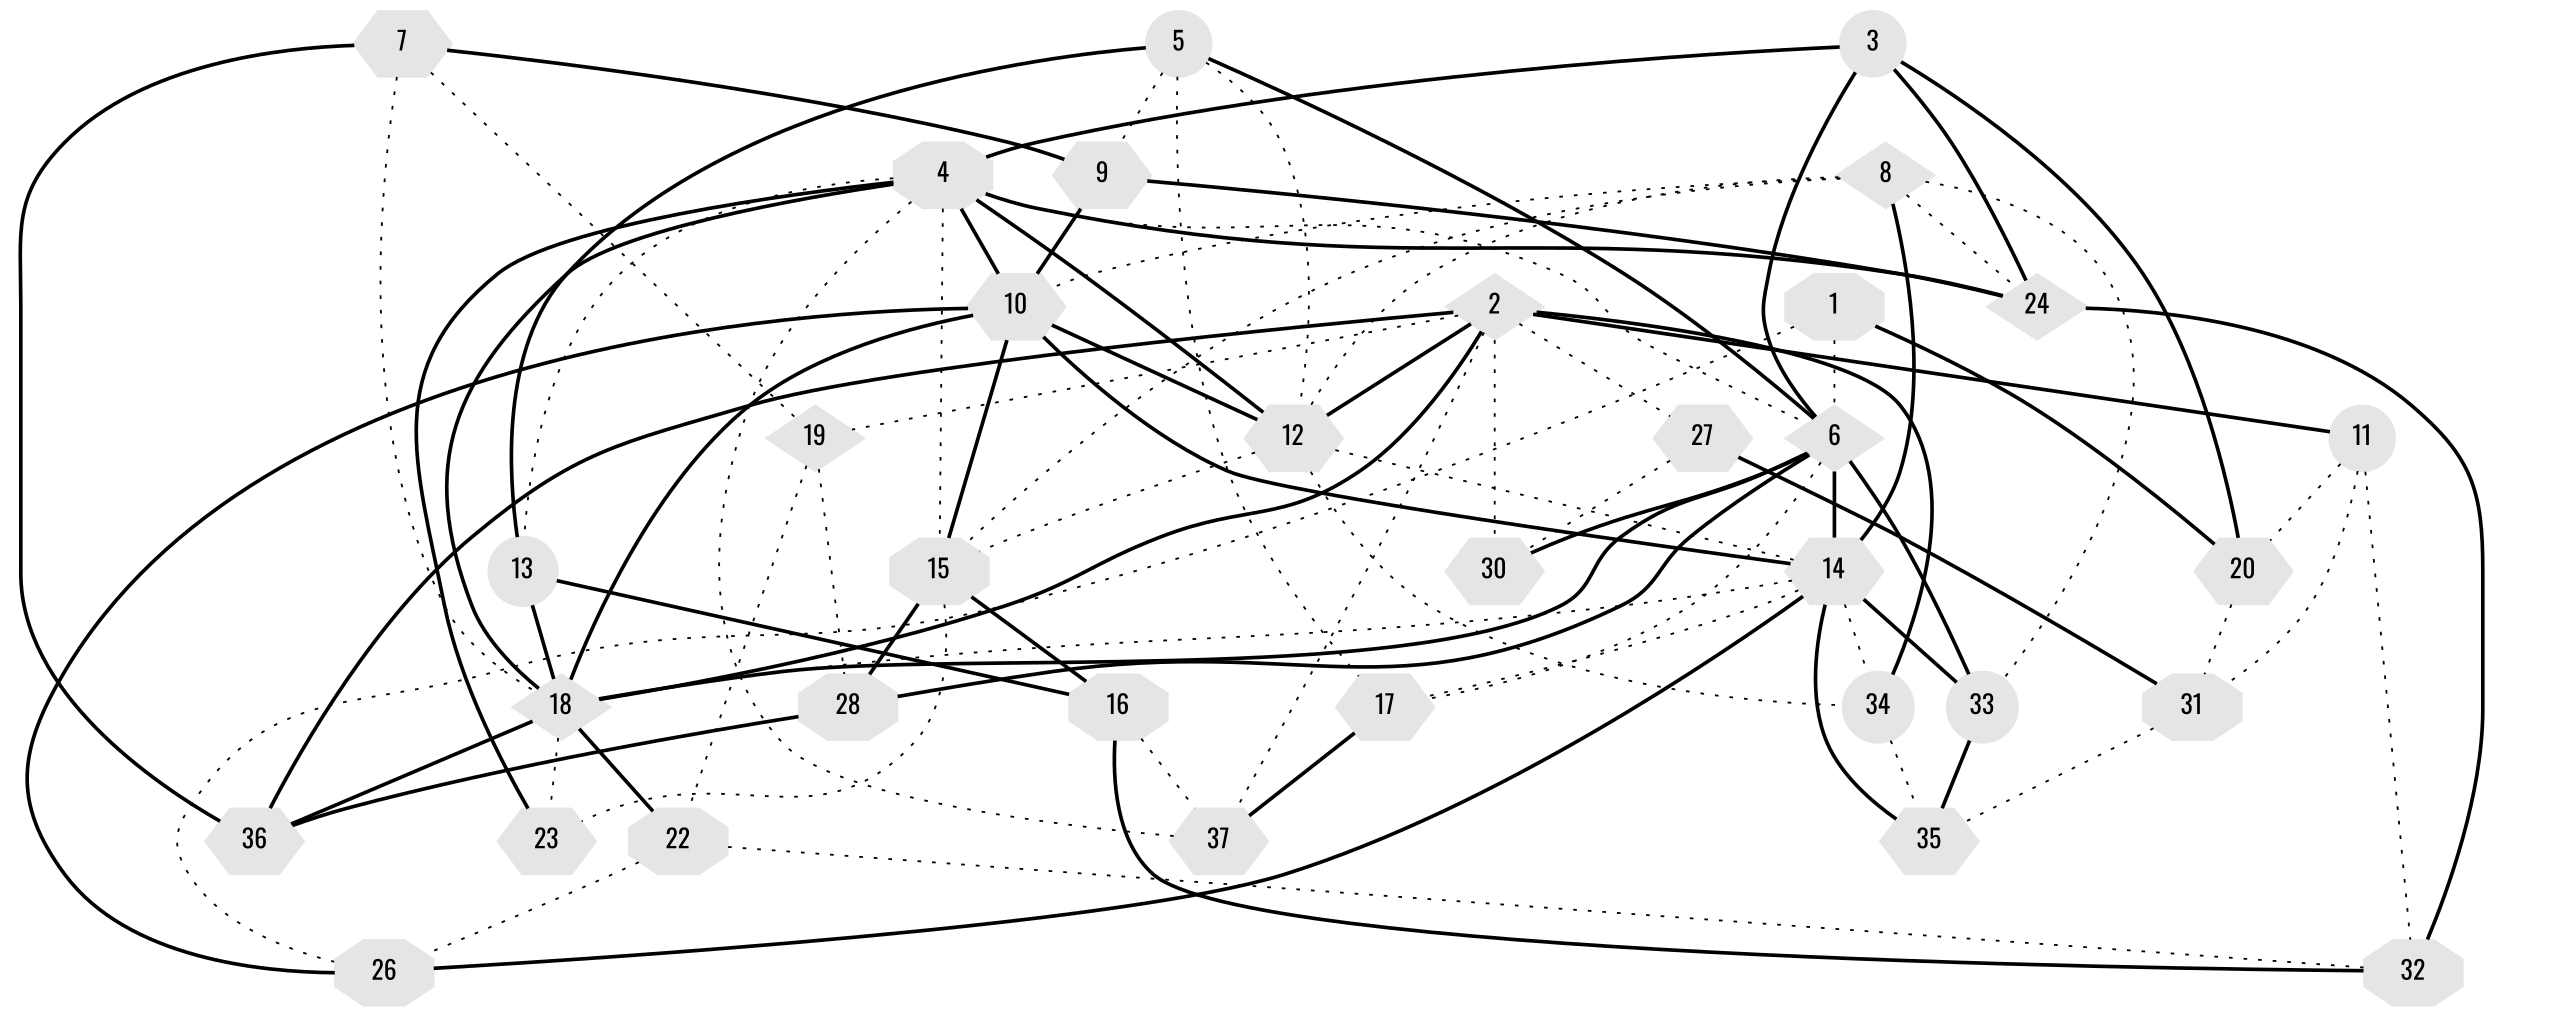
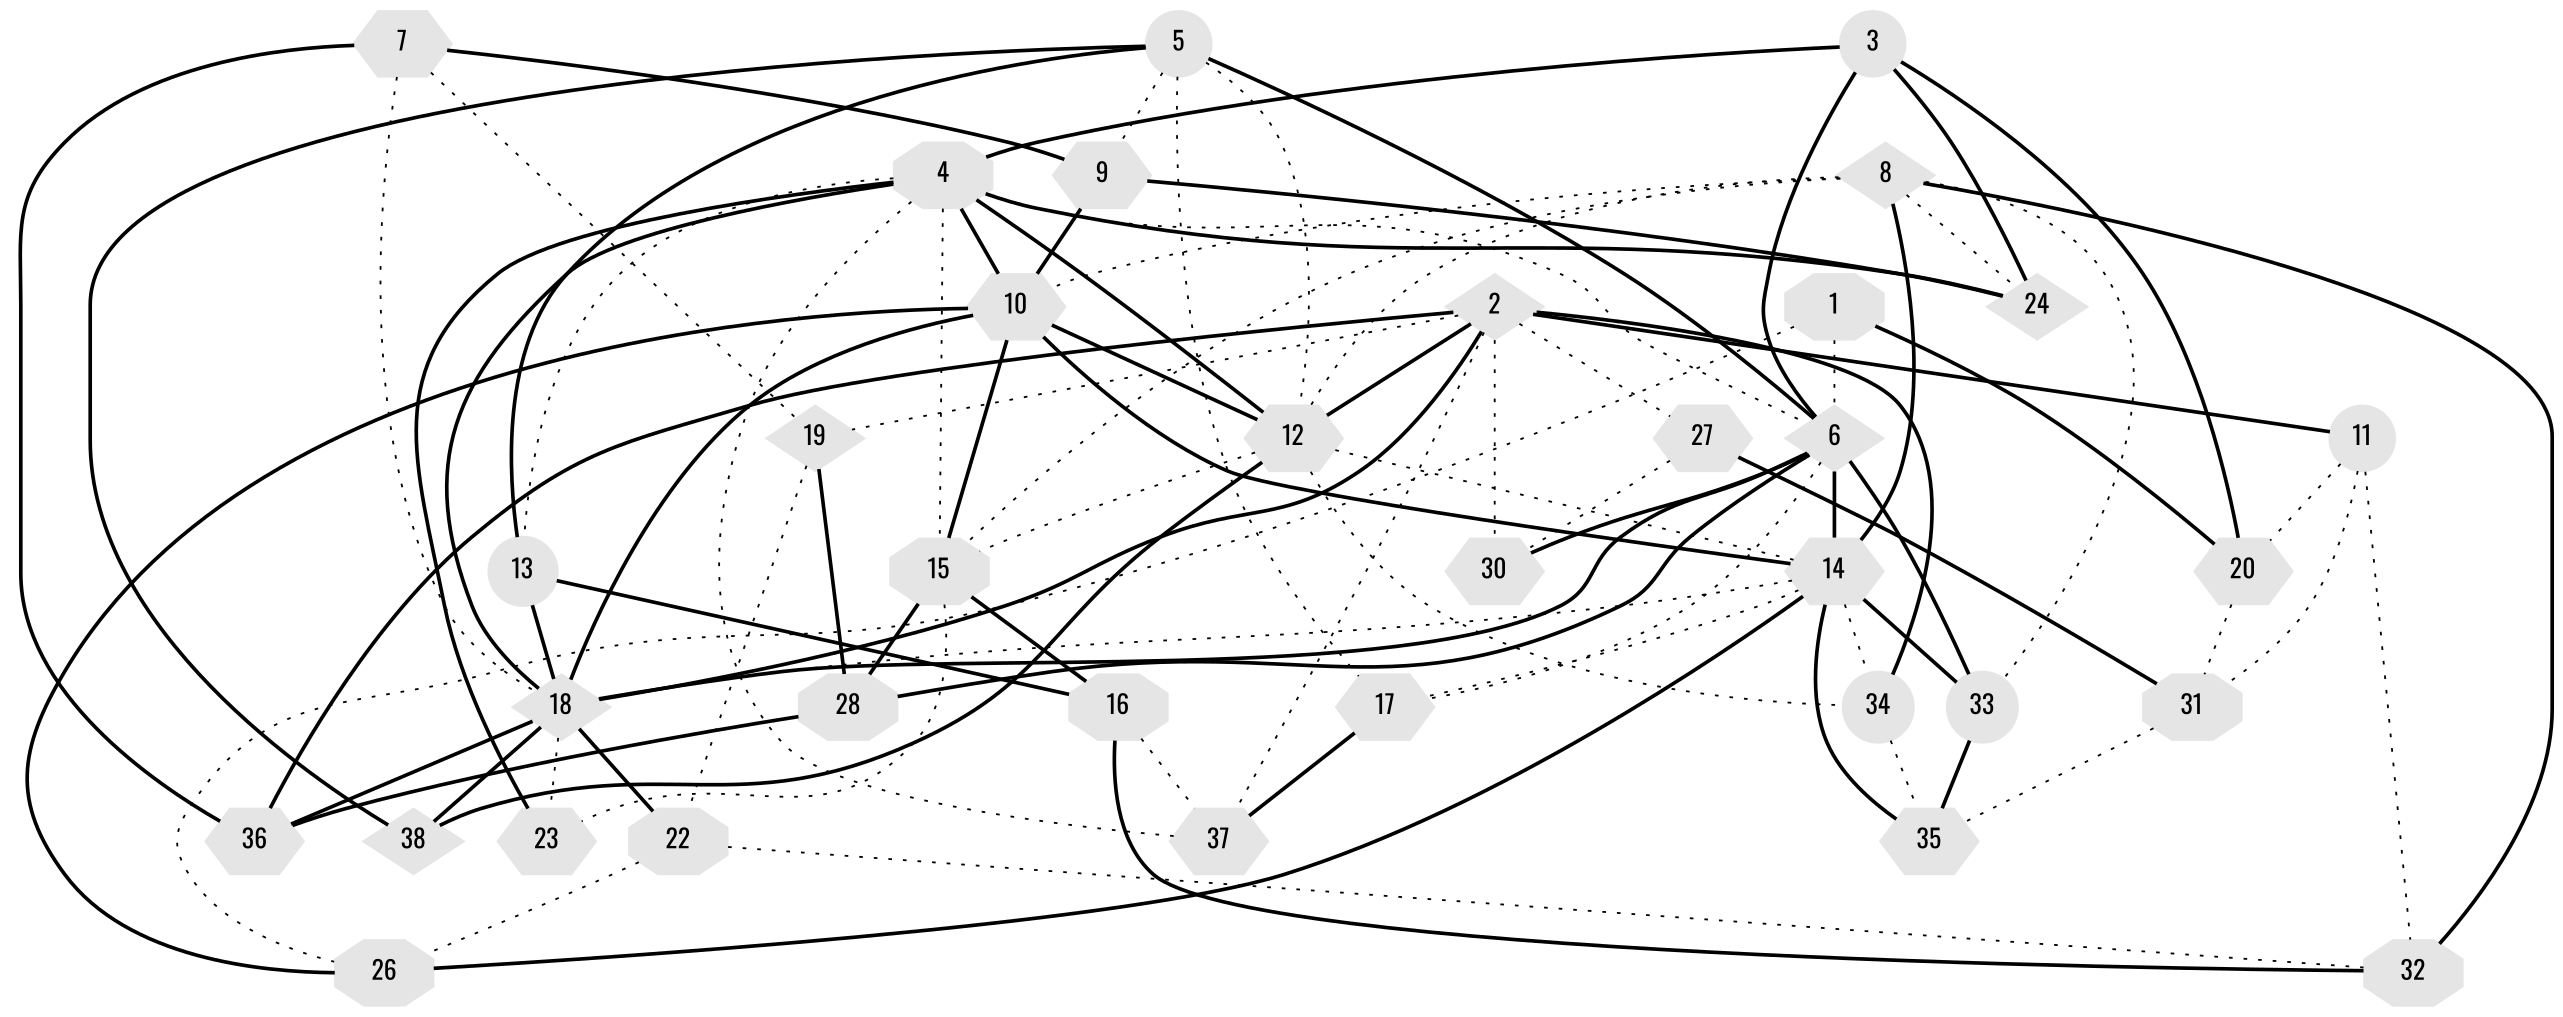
edge "24" -- "32": now "8" -- "32"
edge "19" -- "28": style dotted -> bold
node "38": added
